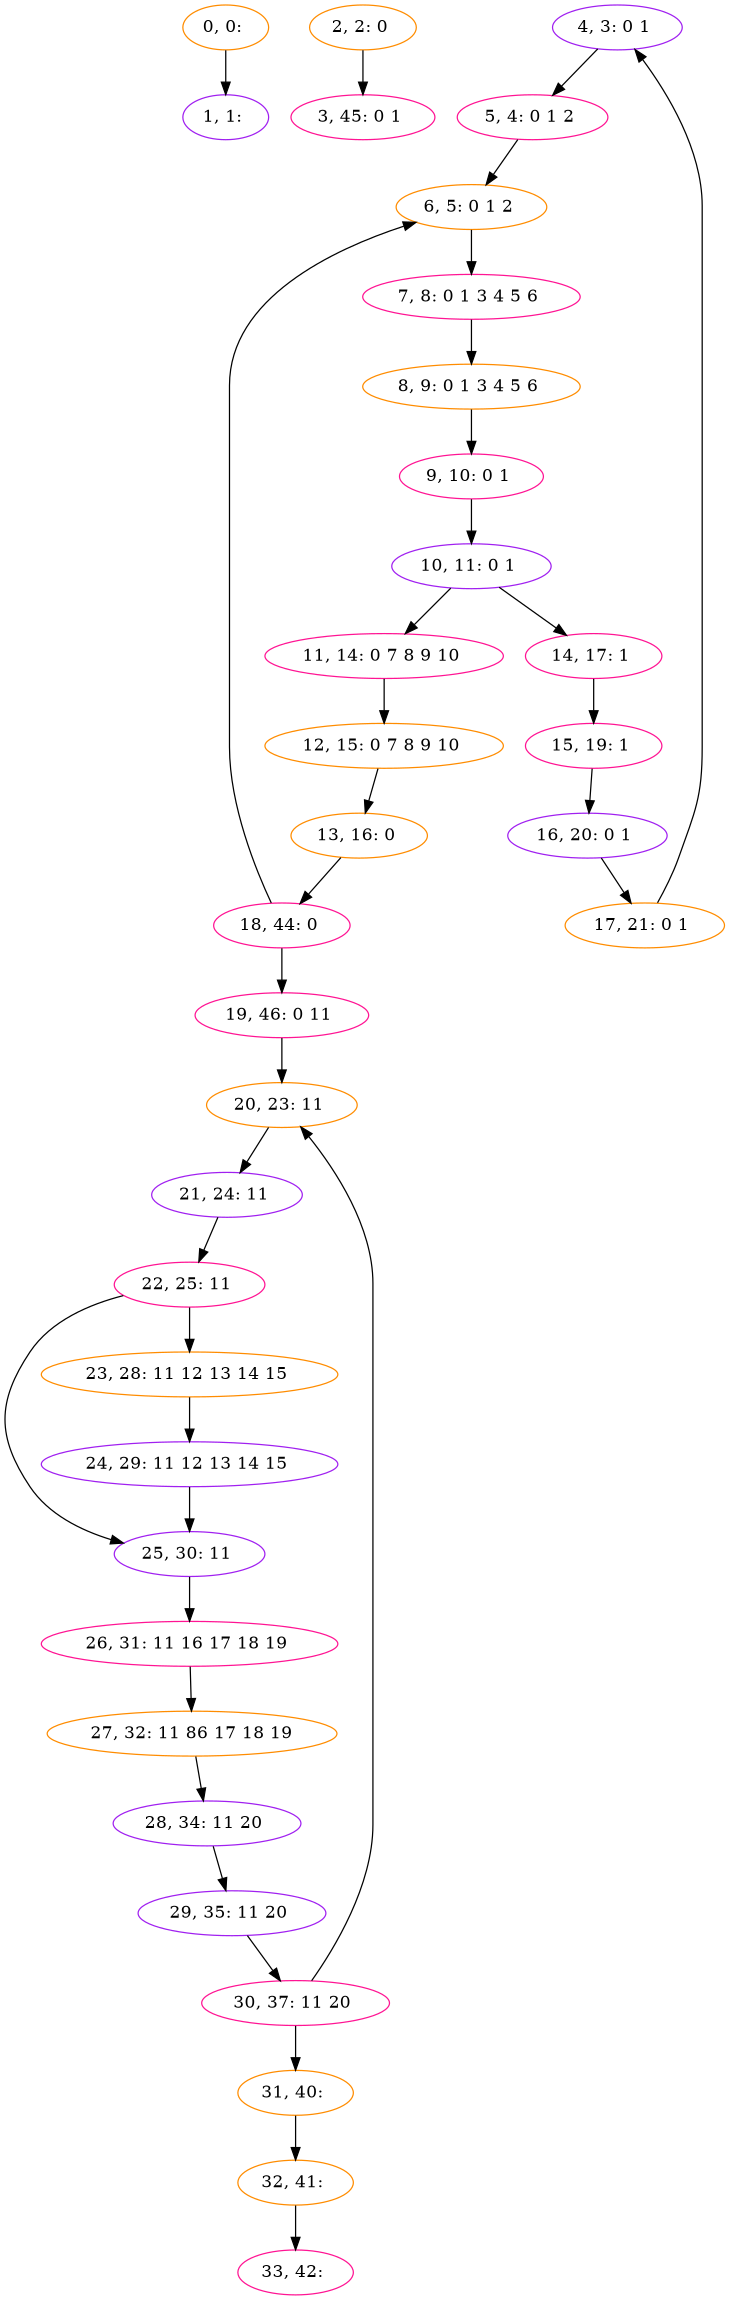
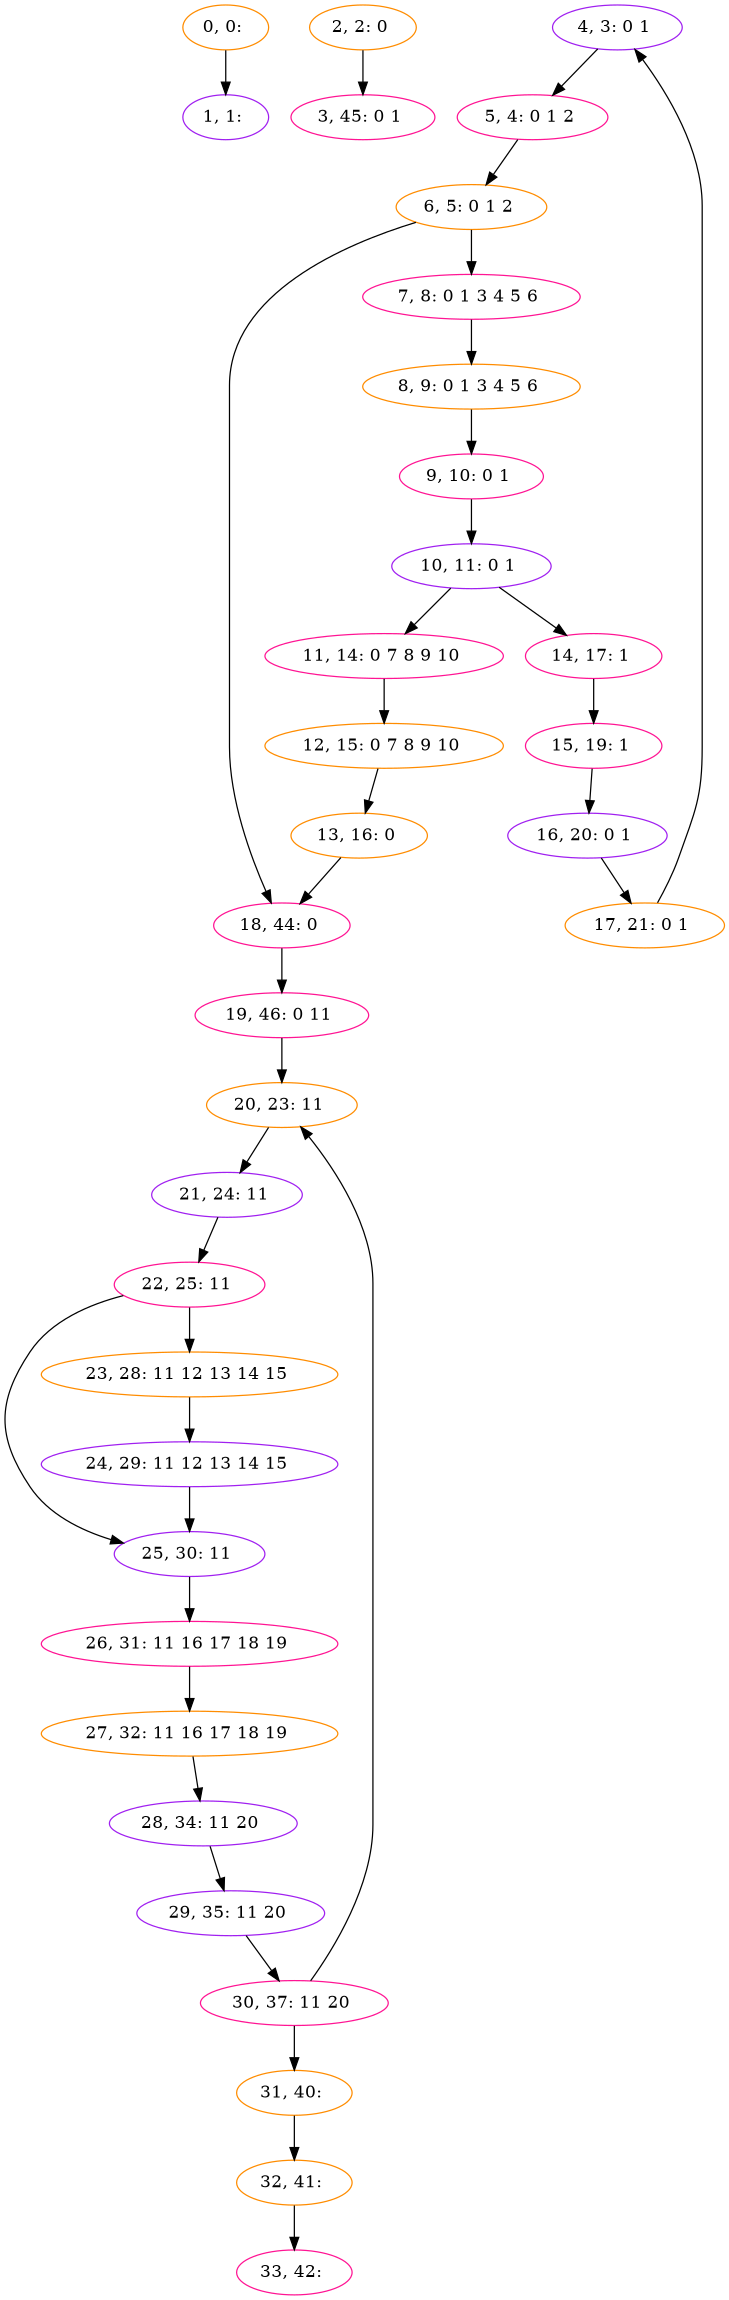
edge "18, 44: 0" -> "6, 5: 0 1 2": reversed
node "27, 32: 11 86 17 18 19": label "27, 32: 11 86 17 18 19" -> "27, 32: 11 16 17 18 19"
